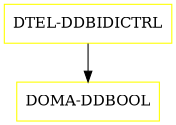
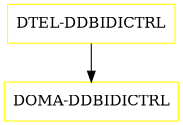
node "DOMA-DDBOOL": label "DOMA-DDBOOL" -> "DOMA-DDBIDICTRL"
